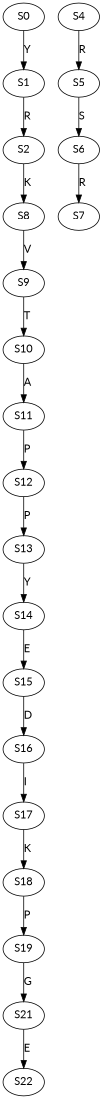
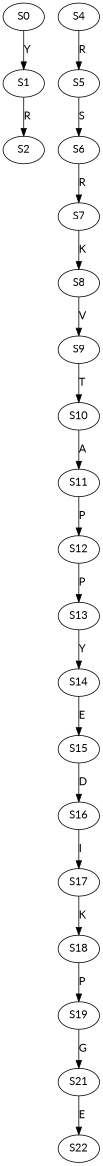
edge "S2" -> "S8": now "S7" -> "S8"
